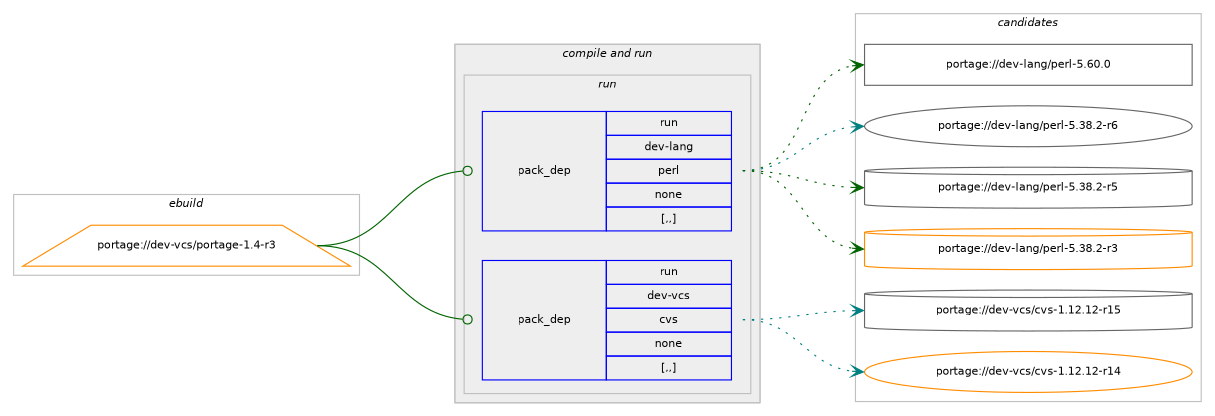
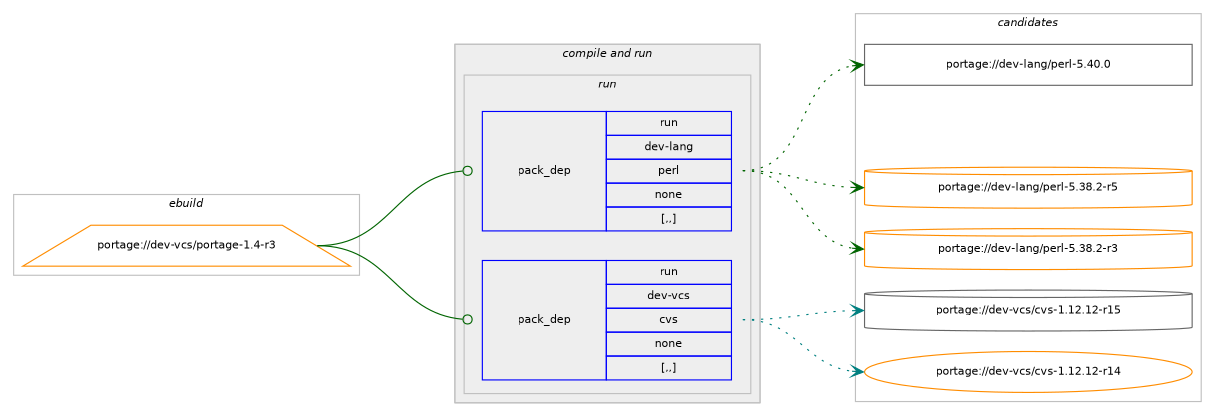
node "portage://dev-lang/perl-5.60.0": label "portage://dev-lang/perl-5.60.0" -> "portage://dev-lang/perl-5.40.0"
node "portage://dev-lang/perl-5.38.2-r6": removed
node "portage://dev-lang/perl-5.38.2-r5": color gray40 -> darkorange
